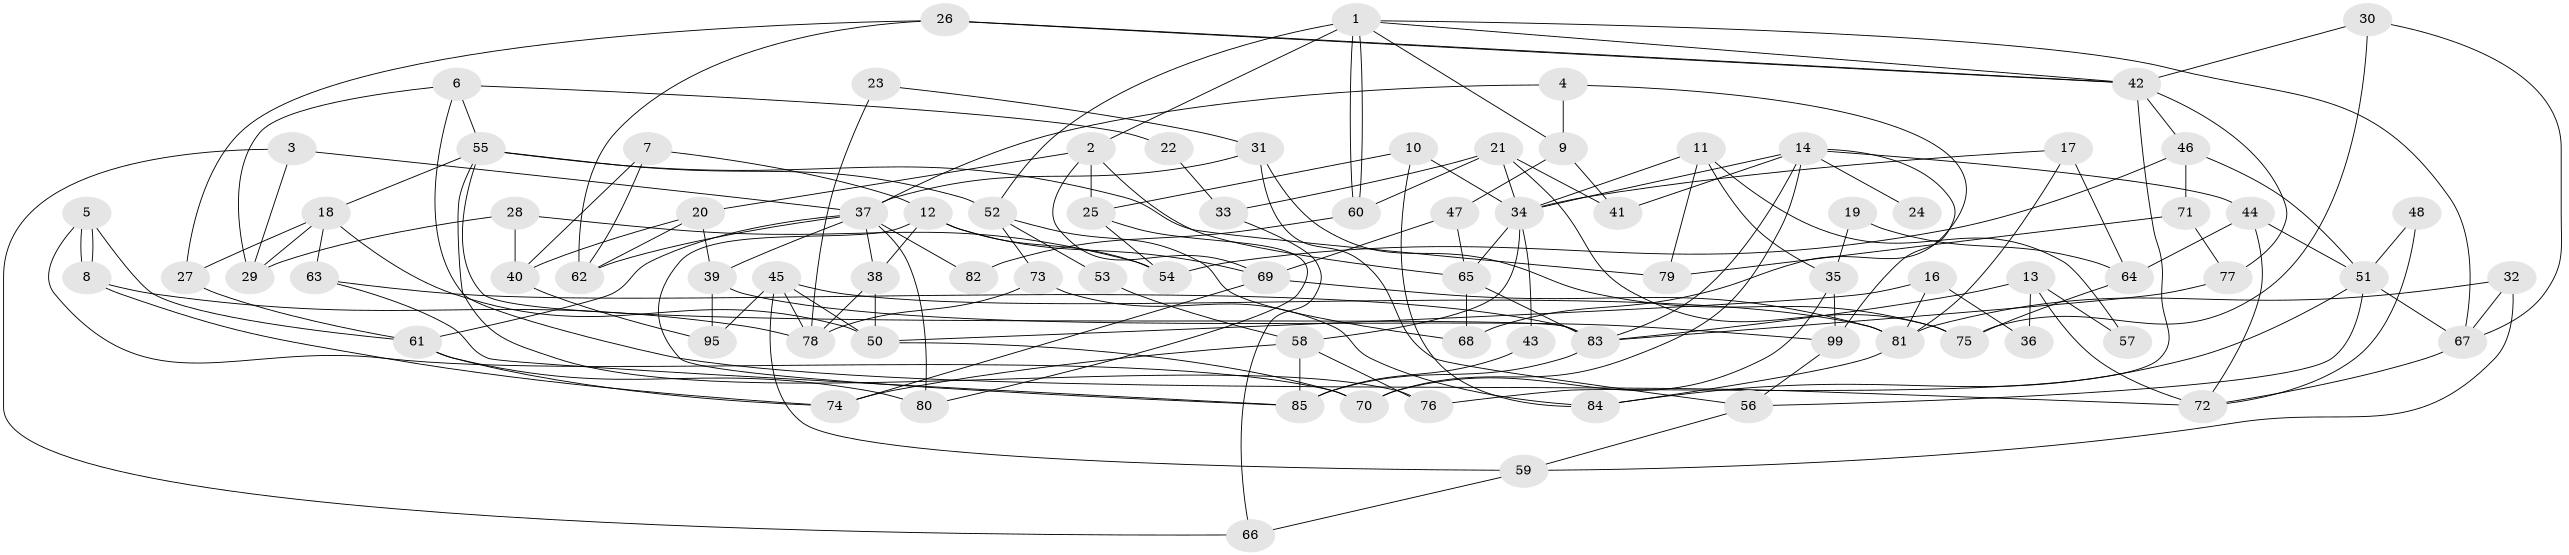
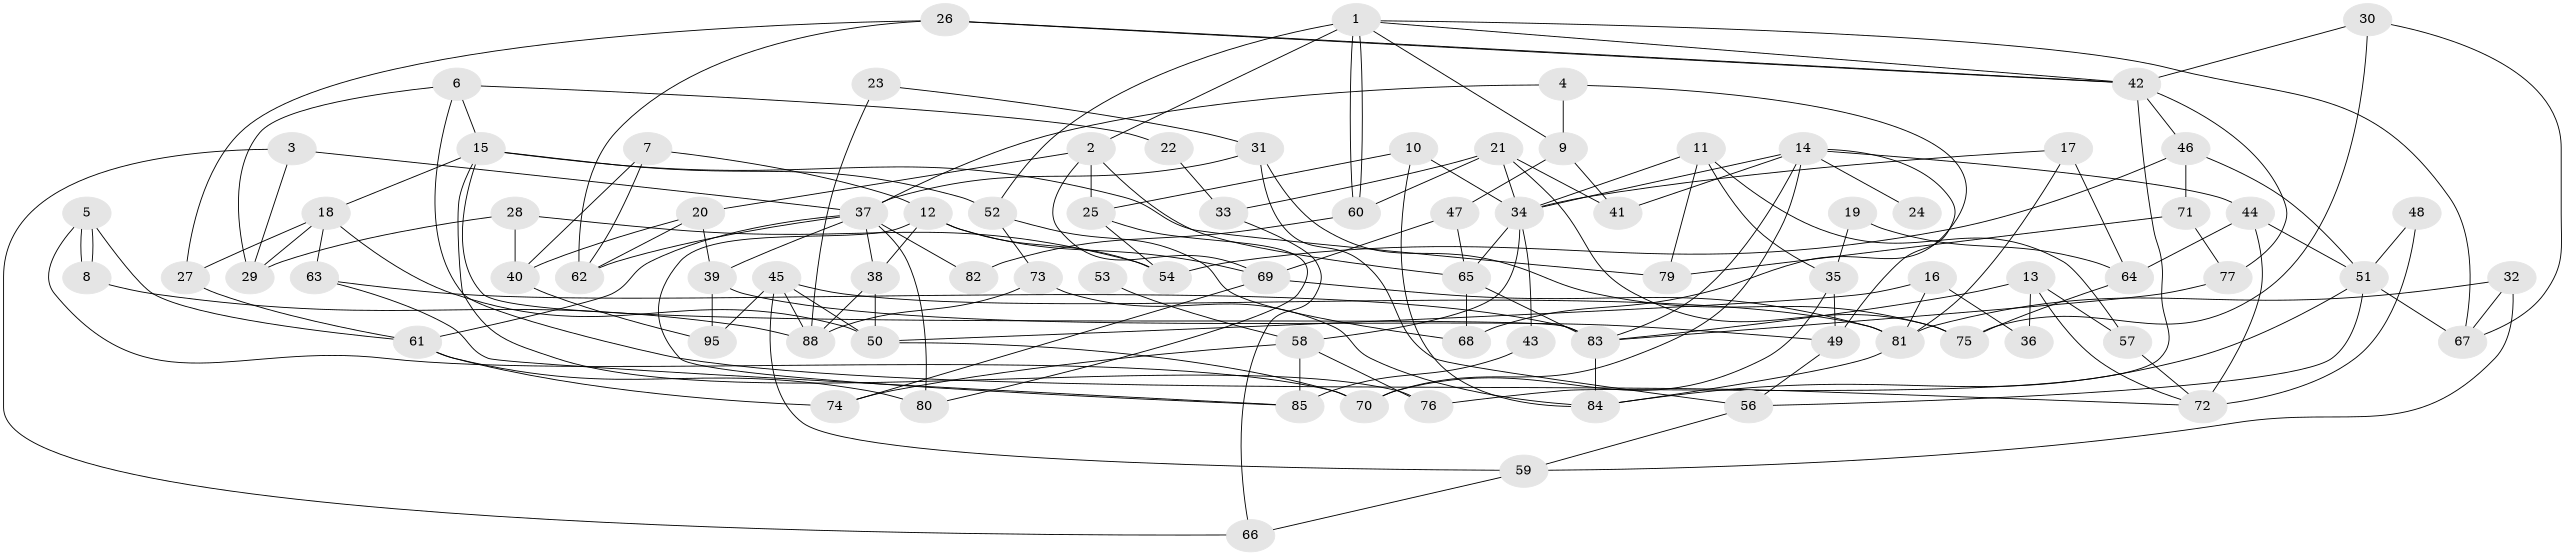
node "55": label "55" -> "15"
edge "52" -- "53": removed
node "78": label "78" -> "88"
node "99": label "99" -> "49"
edge "8" -- "74": removed
edge "83" -- "85": now "83" -- "84"
edge "67" -- "72": now "57" -- "72"
